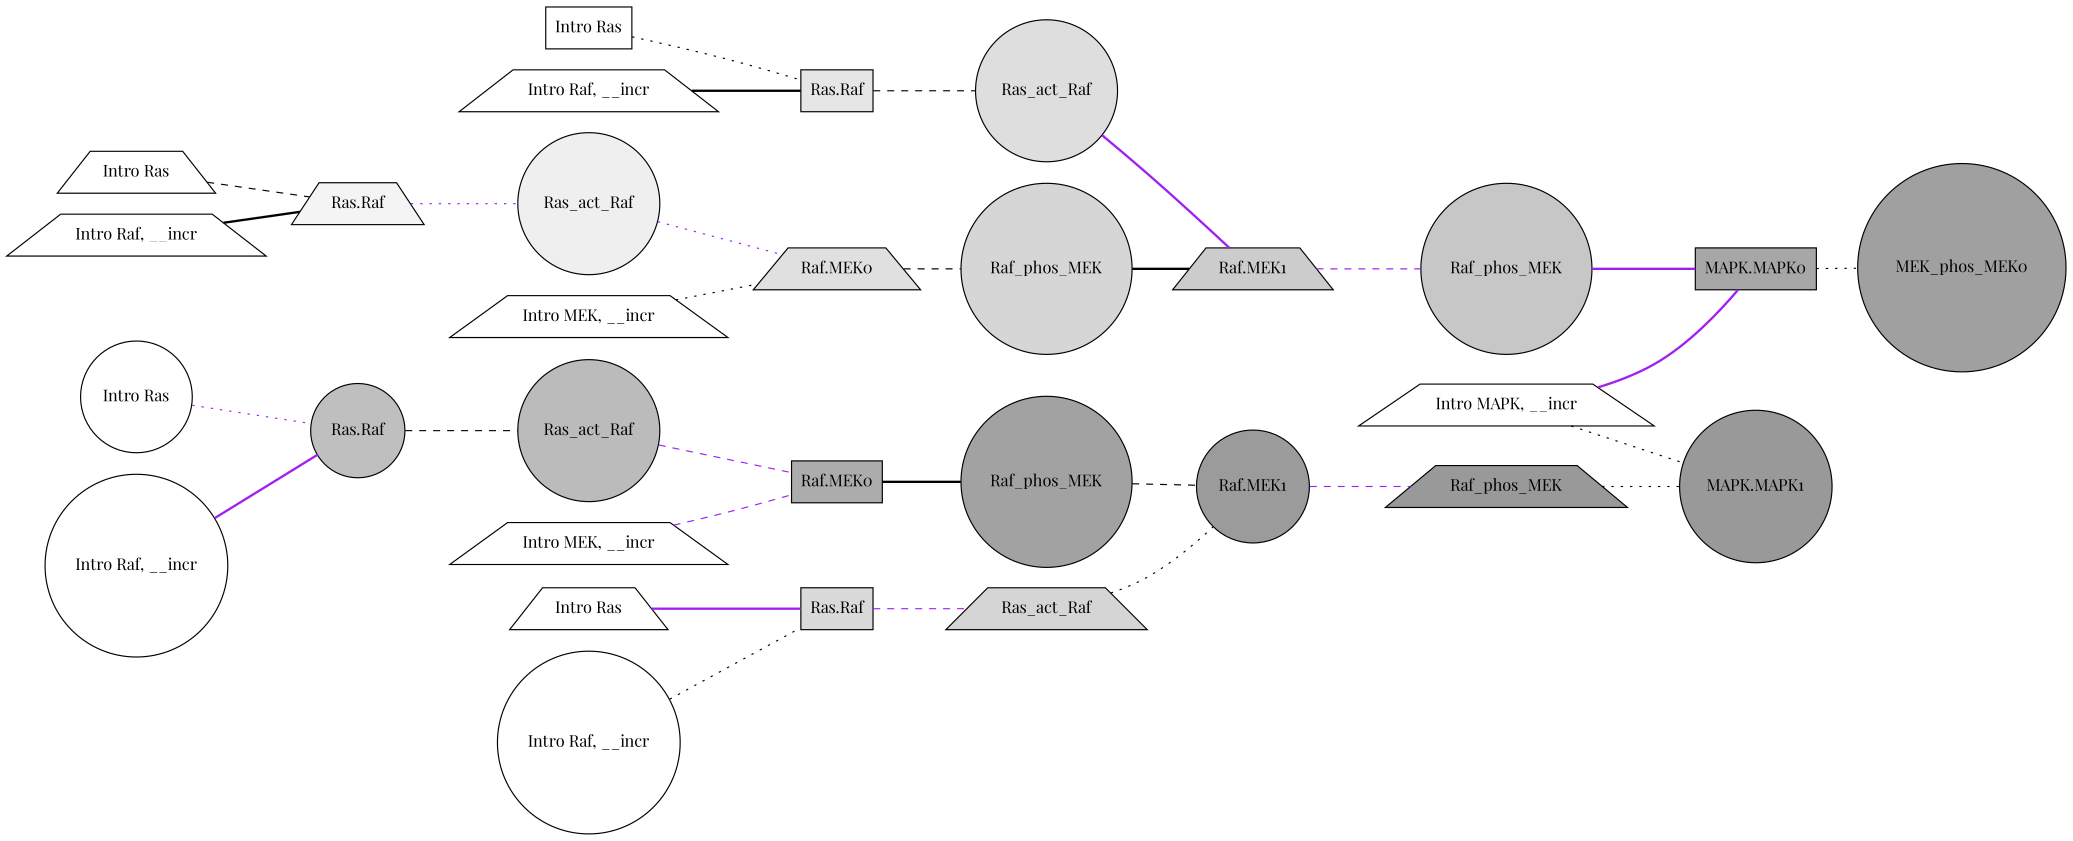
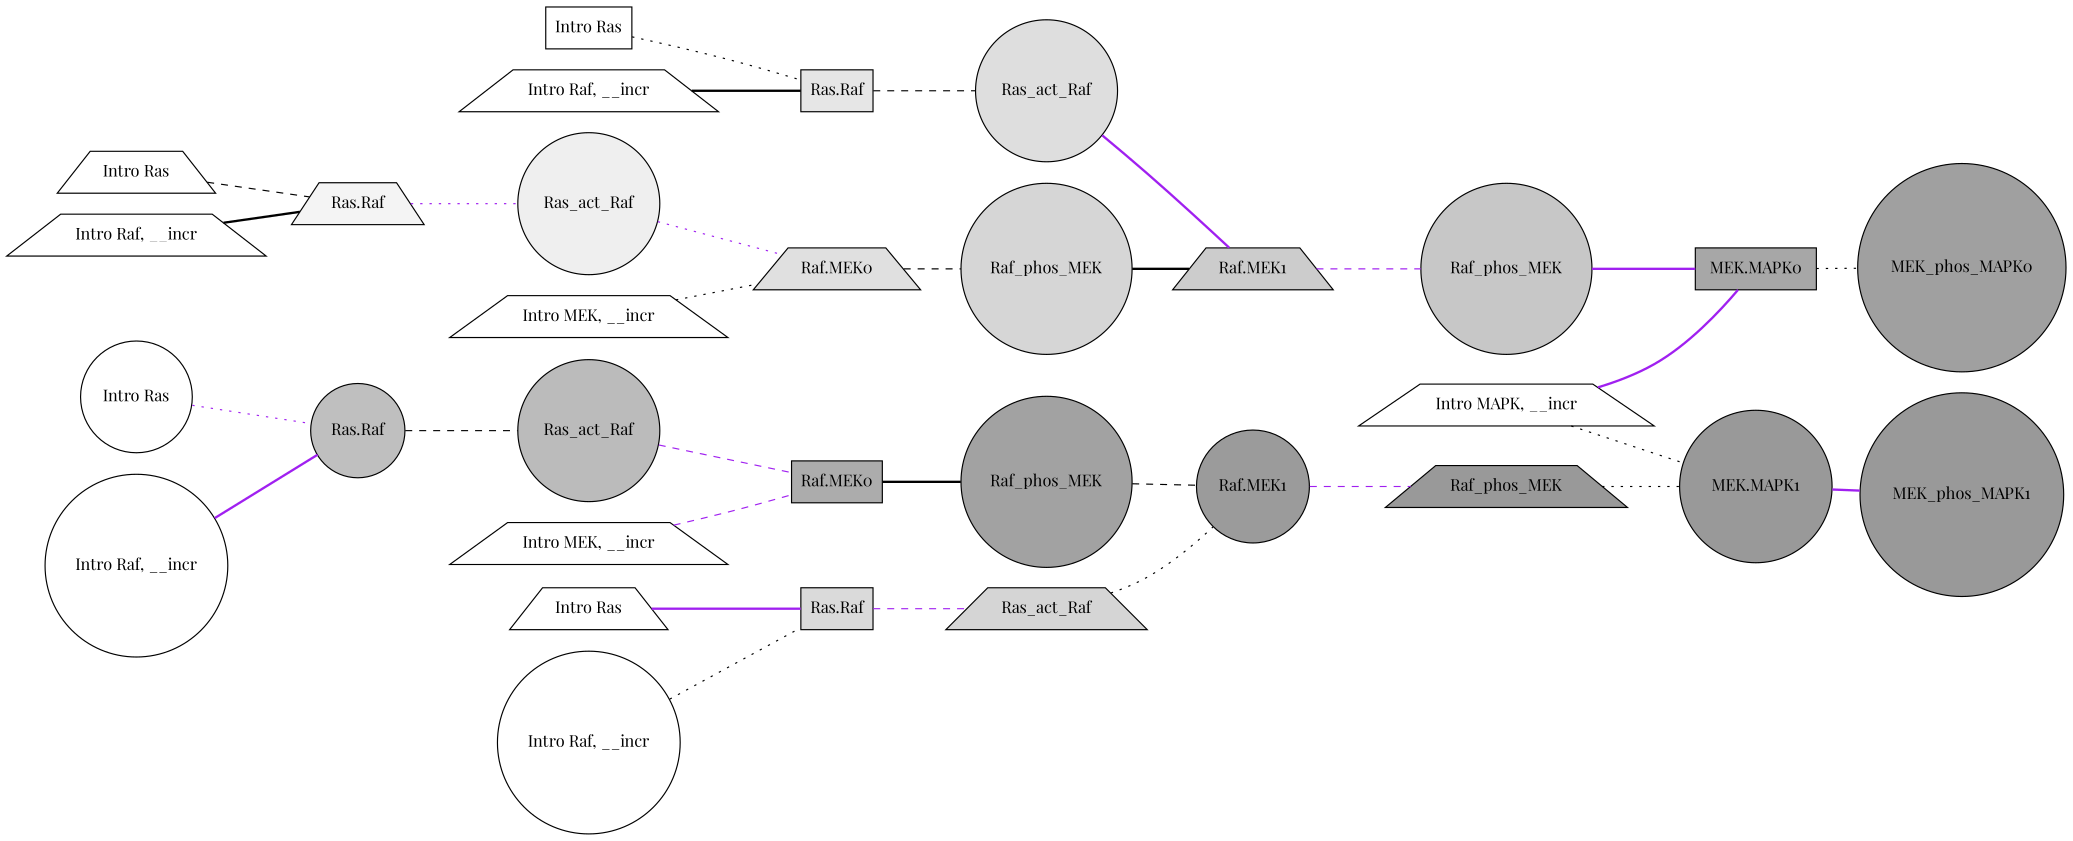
node "MEK_phos_MEK0": label "MEK_phos_MEK0" -> "MEK_phos_MAPK0"
node "MAPK.MAPK0": label "MAPK.MAPK0" -> "MEK.MAPK0"
node "MAPK.MAPK1": label "MAPK.MAPK1" -> "MEK.MAPK1"
node "MEK_phos_MAPK1": added
